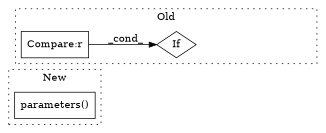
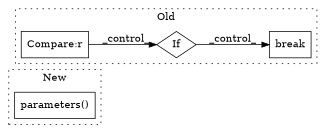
edge "Compare:r" -> "If": label "_cond_" -> "_control_"
node "break": added
